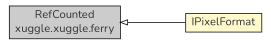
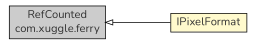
node "RefCounted": text "xuggle.xuggle.ferry" -> "com.xuggle.ferry"
